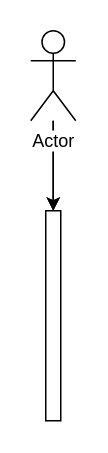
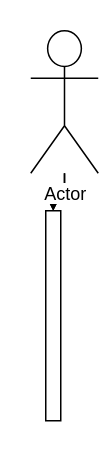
node "Actor": size 45x90 -> 68x143
